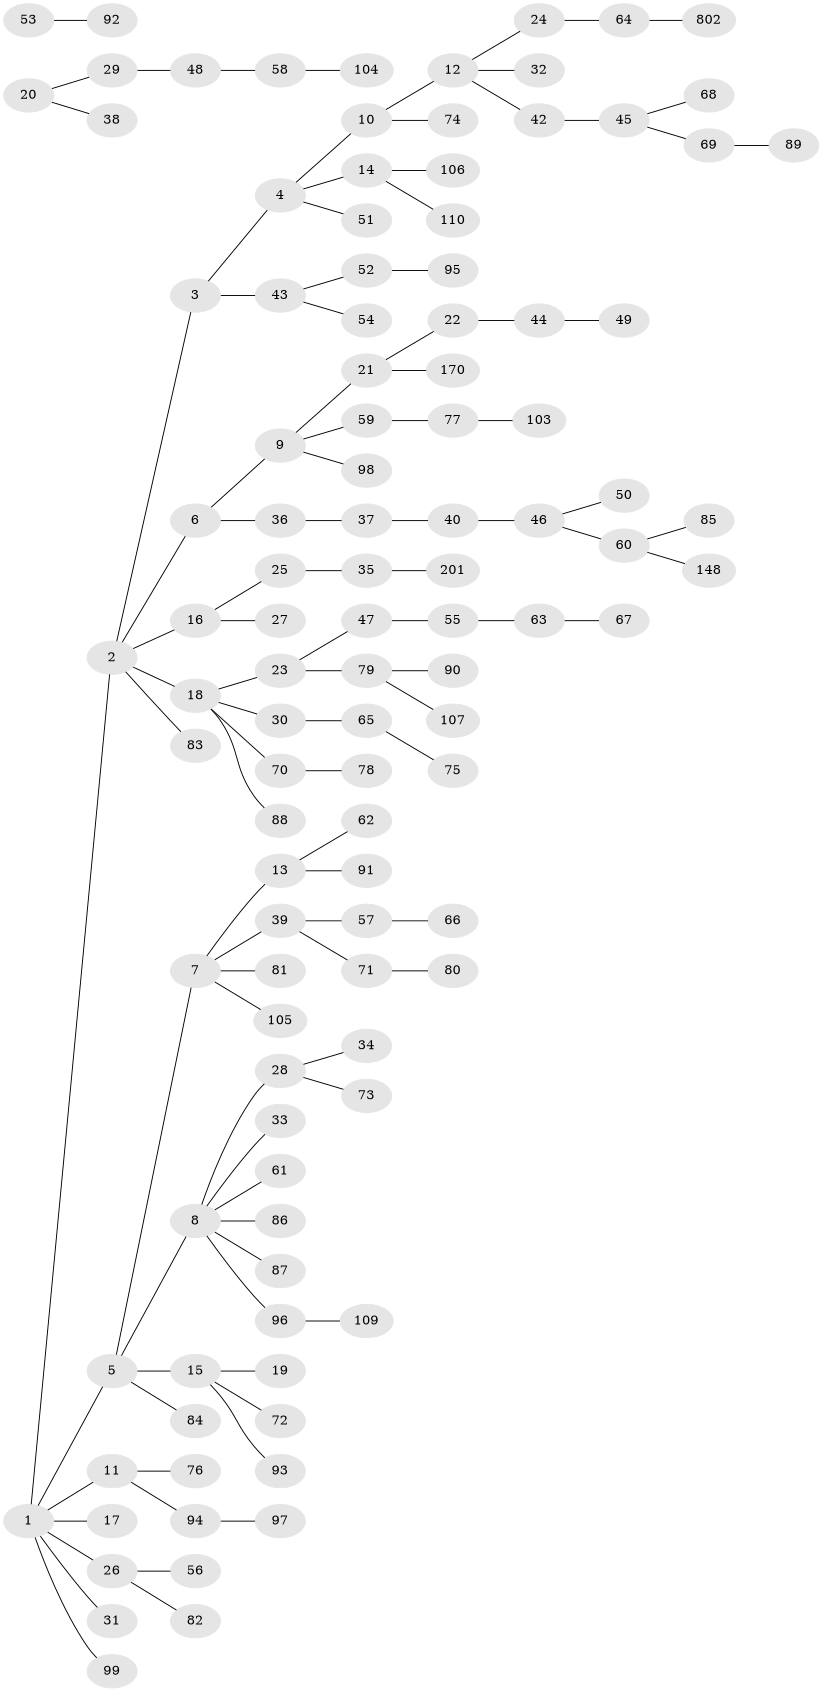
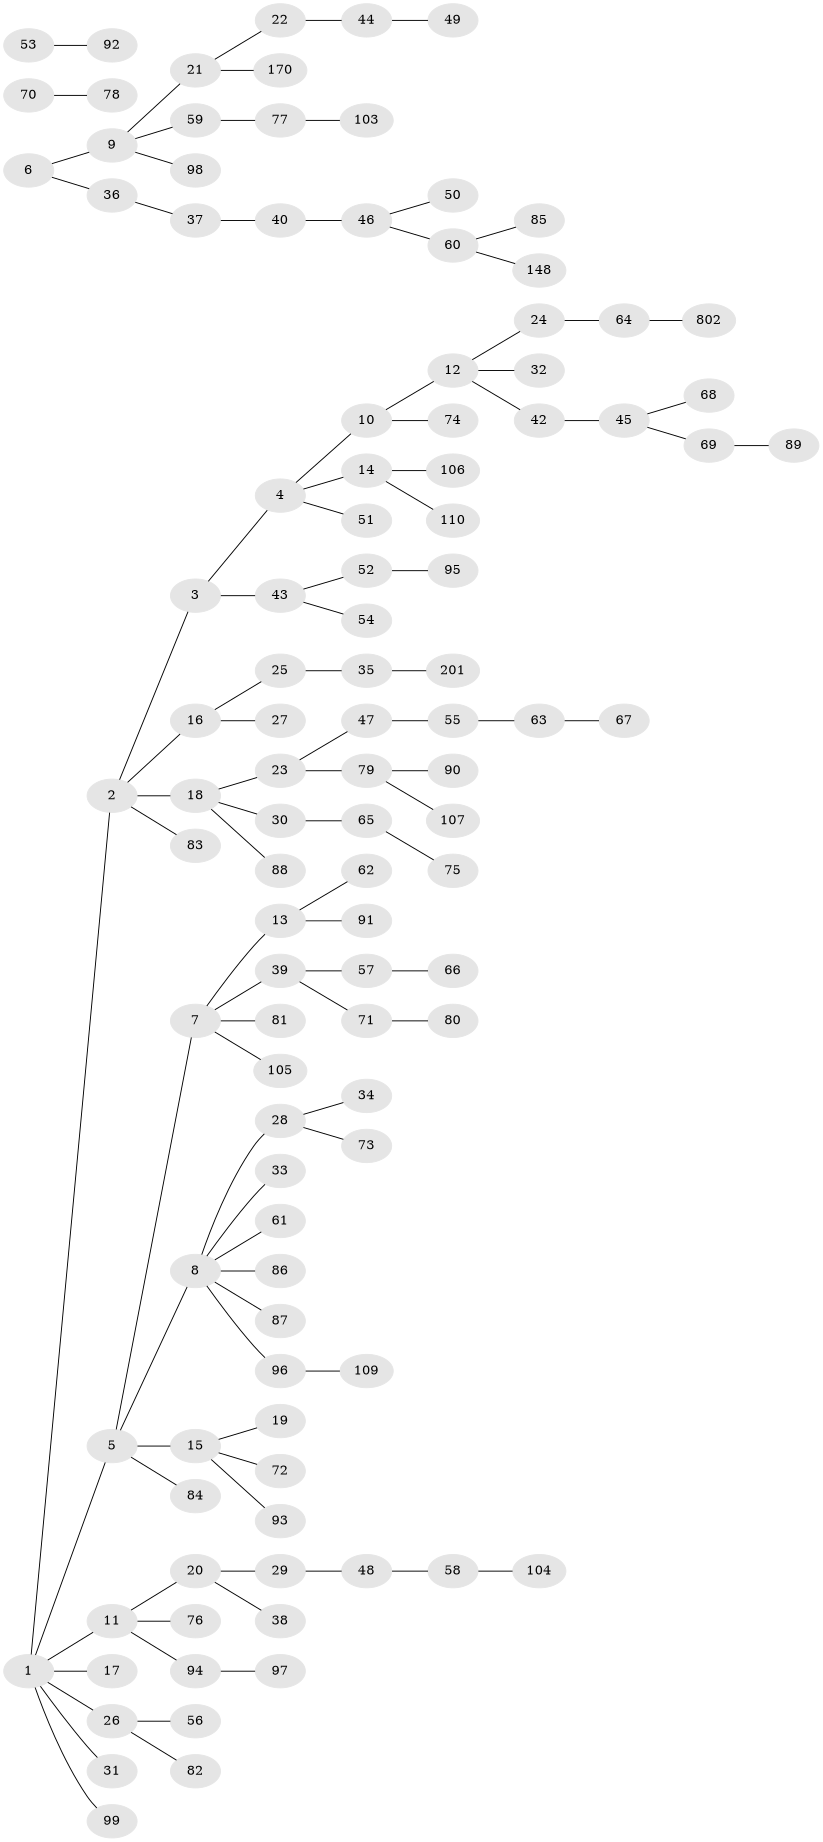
edge "6" -- "2": removed
edge "18" -- "70": removed
edge "20" -- "11": added
